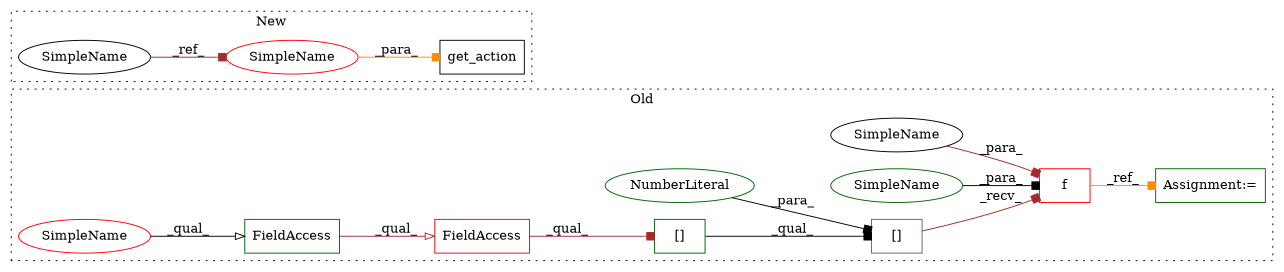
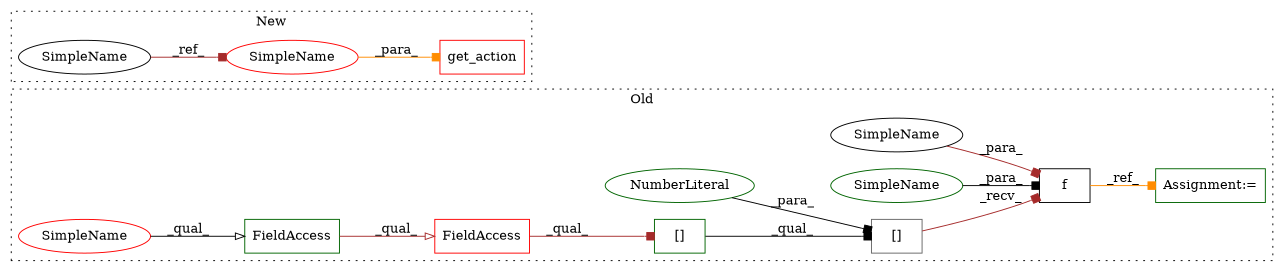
node "get_action": color black -> red
node "f": color red -> black
